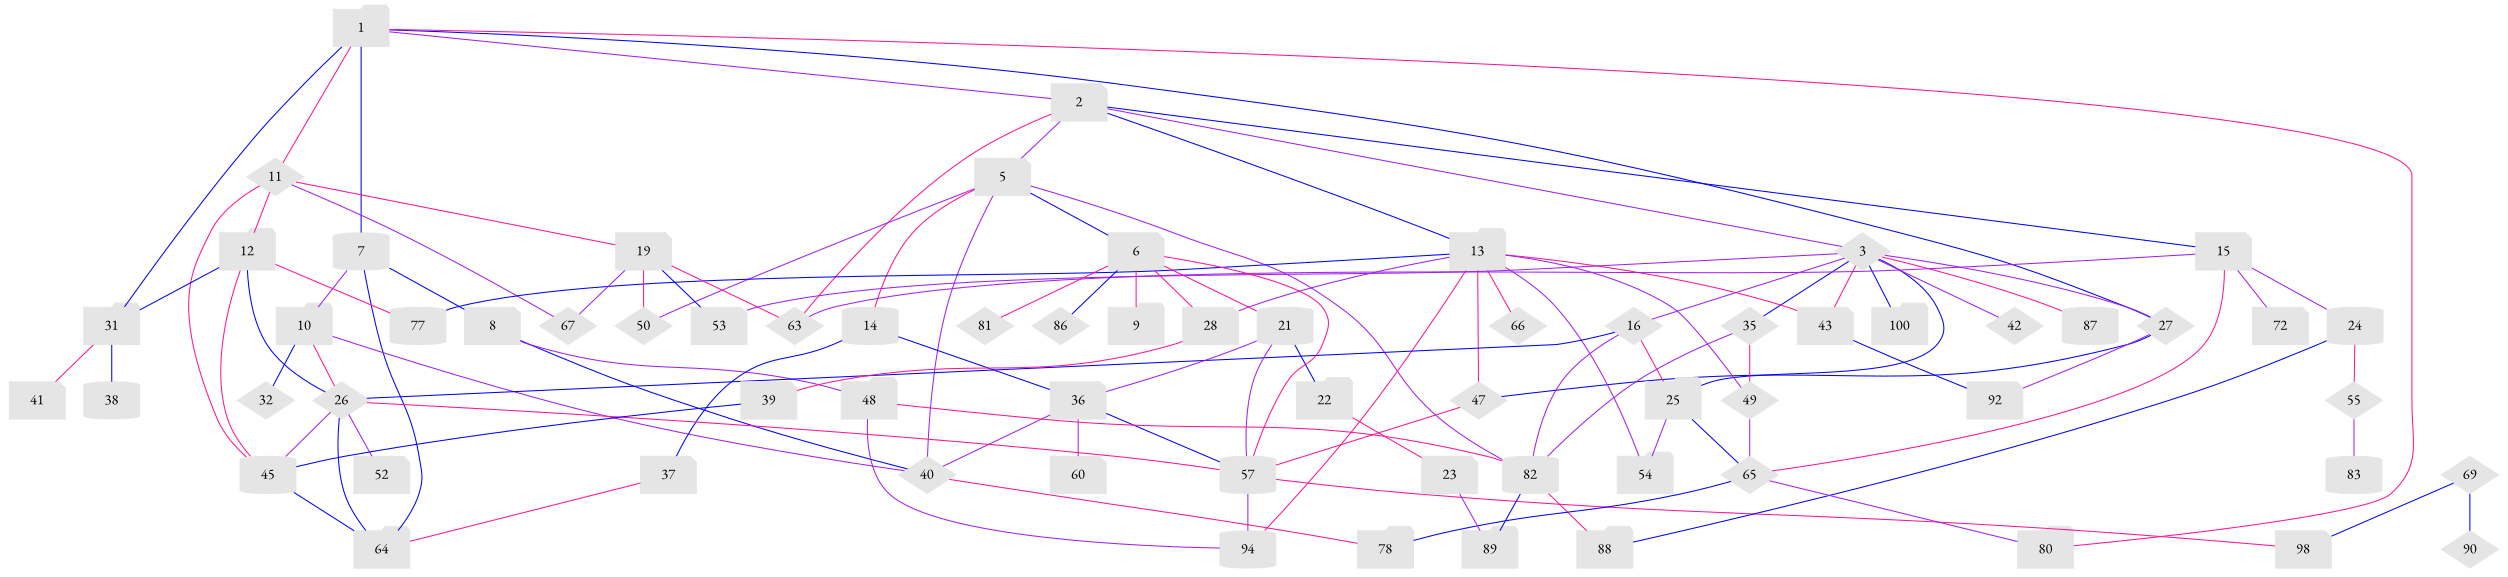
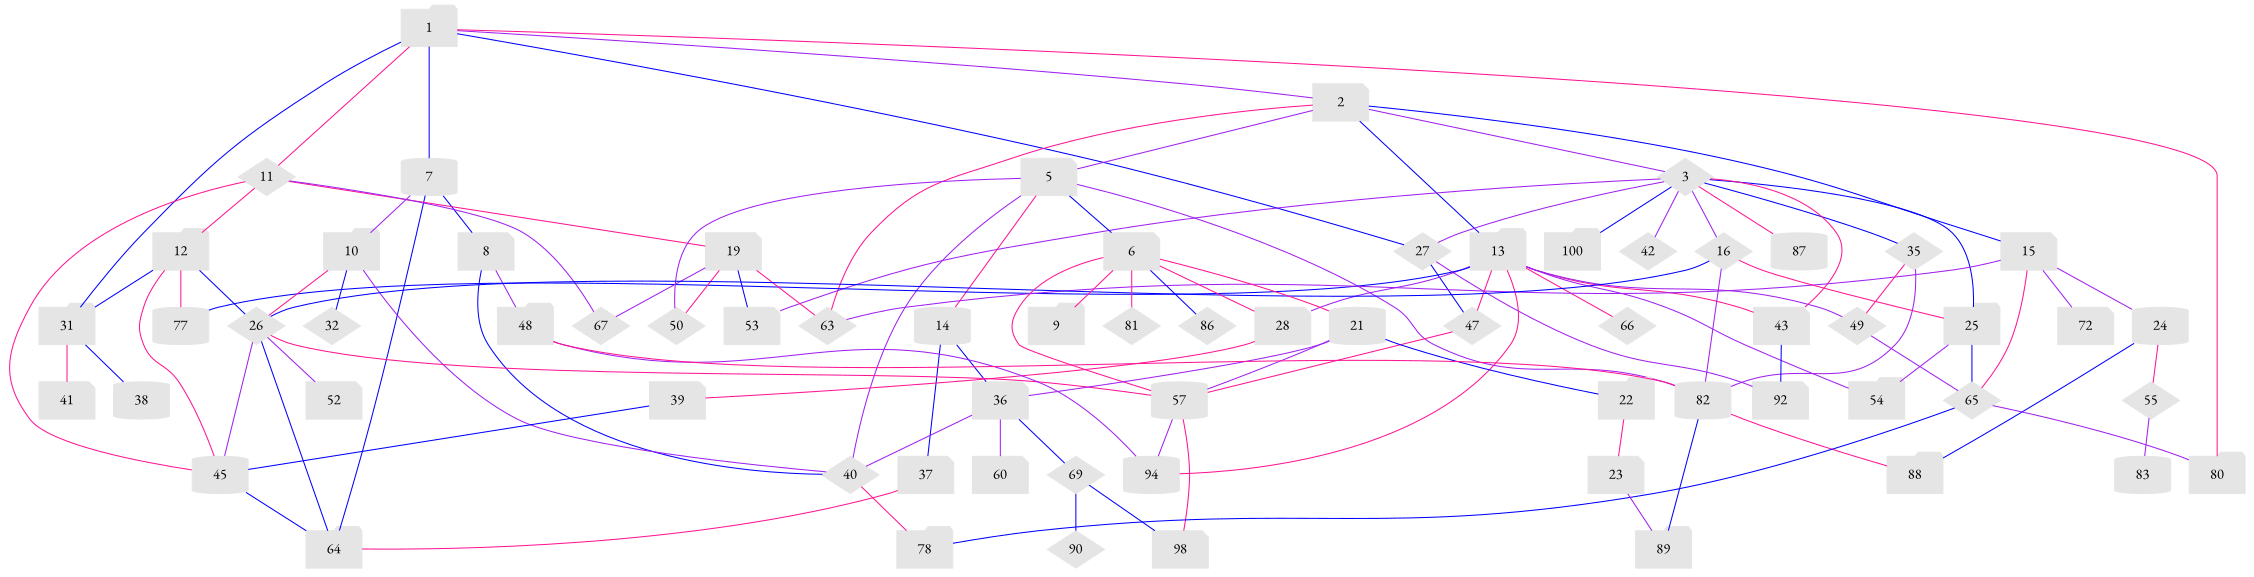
edge "36" -- "57": now "36" -- "69"
